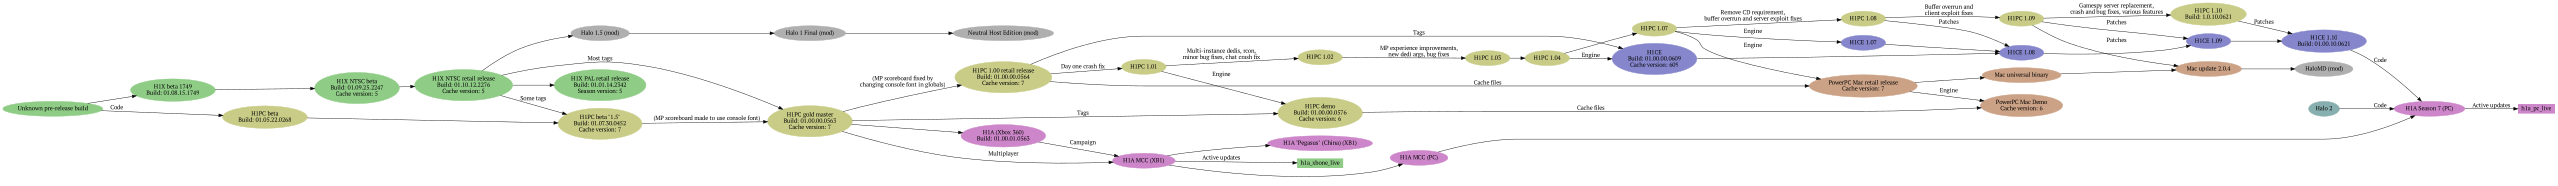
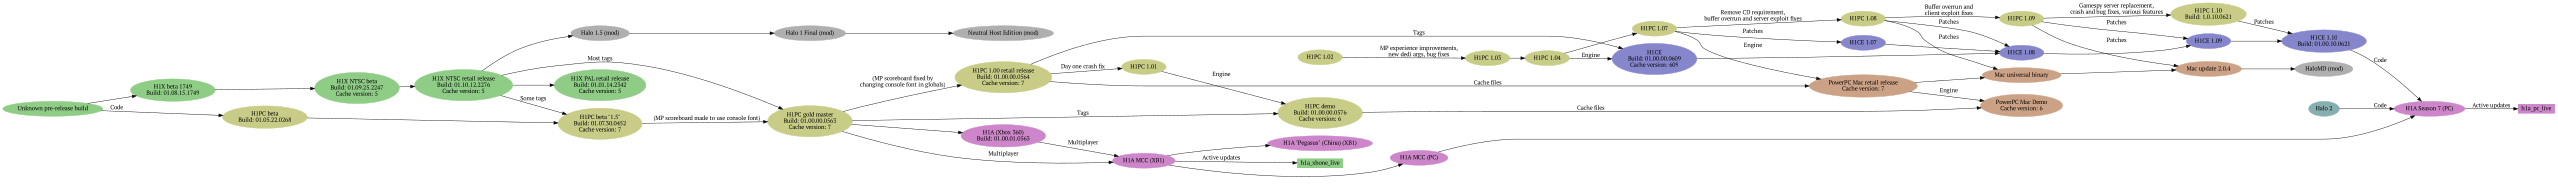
edge "H1PC 1.07" -> "H1CE 1.07": label "Engine" -> "Patches"
edge "H1PC 1.08" -> "Mac universal binary": added, label "Patches"
edge "H1PC 1.01" -> "H1PC 1.02": removed, label "Multi-instance dedis, rcon, minor bug fixes, chat crash fix"
node "H1X PAL retail release Build: 01.01.14.2342 Season version: 5": label "H1X PAL retail release Build: 01.01.14.2342 Season version: 5" -> "H1X PAL retail release Build: 01.01.14.2342 Cache version: 5"
edge "H1A (Xbox 360) Build: 01.00.01.0563" -> "H1A MCC (XB1)": label "Campaign" -> "Multiplayer"
